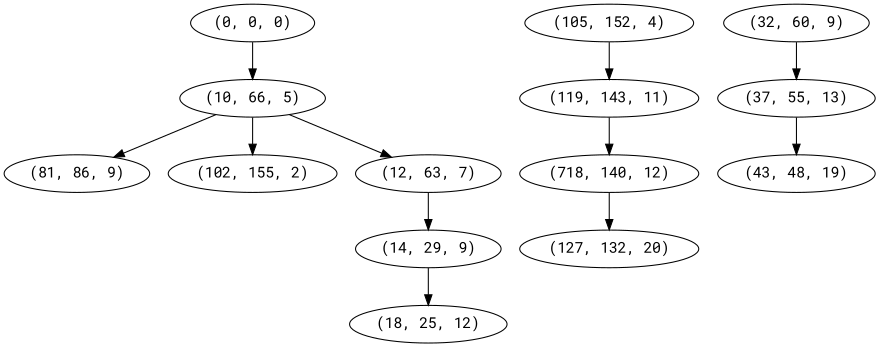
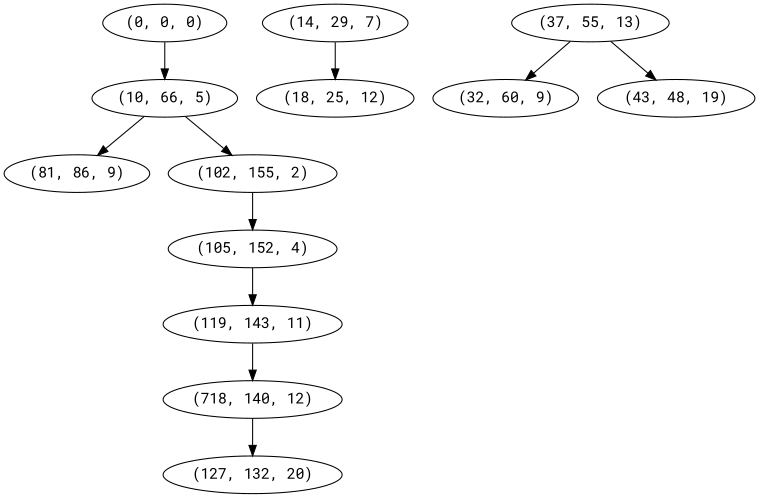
edge "(32, 60, 9)" -> "(37, 55, 13)": reversed
node "(12, 63, 7)": removed
edge "(102, 155, 2)" -> "(105, 152, 4)": added
node "(14, 29, 9)": label "(14, 29, 9)" -> "(14, 29, 7)"
